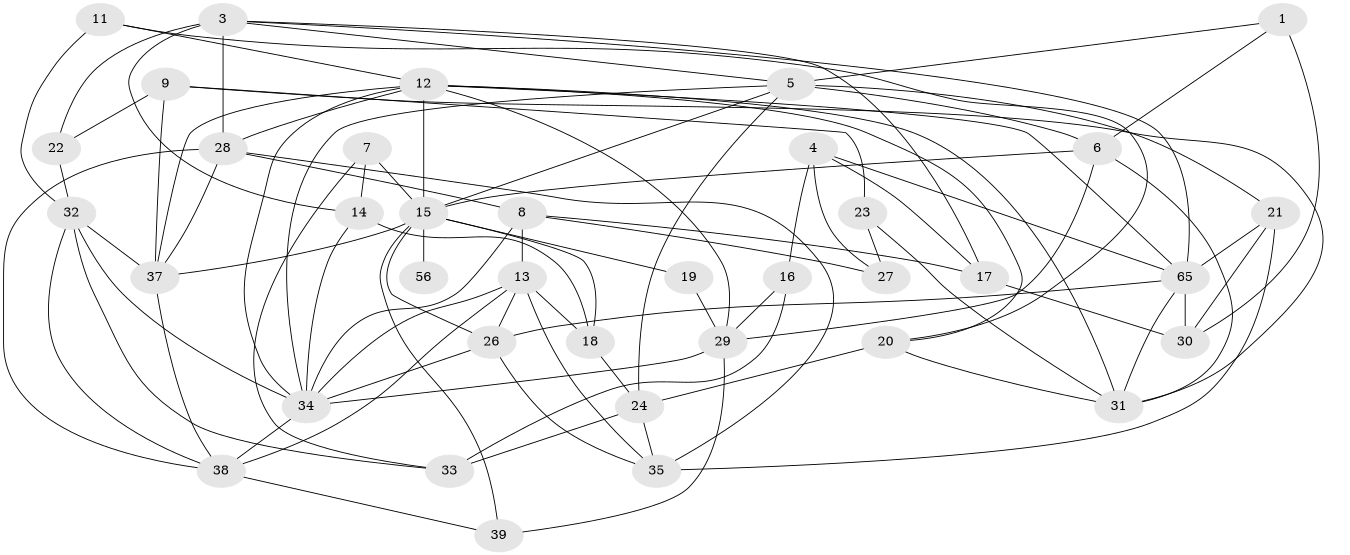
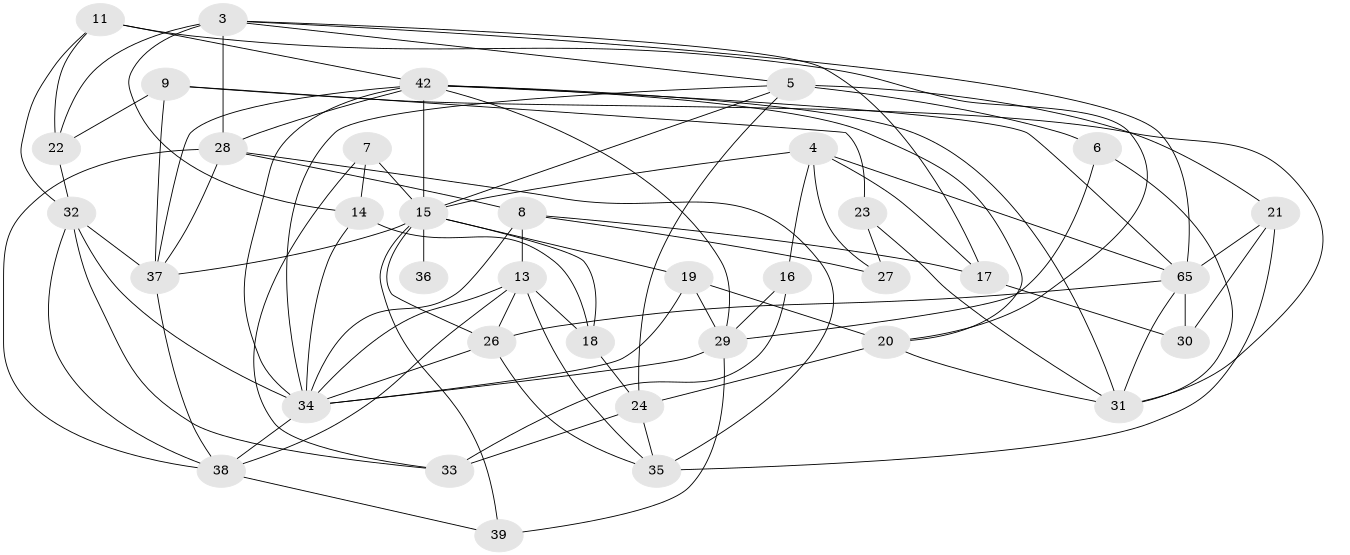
node "1": removed
edge "11" -- "22": added
node "12": label "12" -> "42"
edge "6" -- "15": now "4" -- "15"
node "56": label "56" -> "36"
edge "19" -- "20": added
edge "19" -- "34": added
